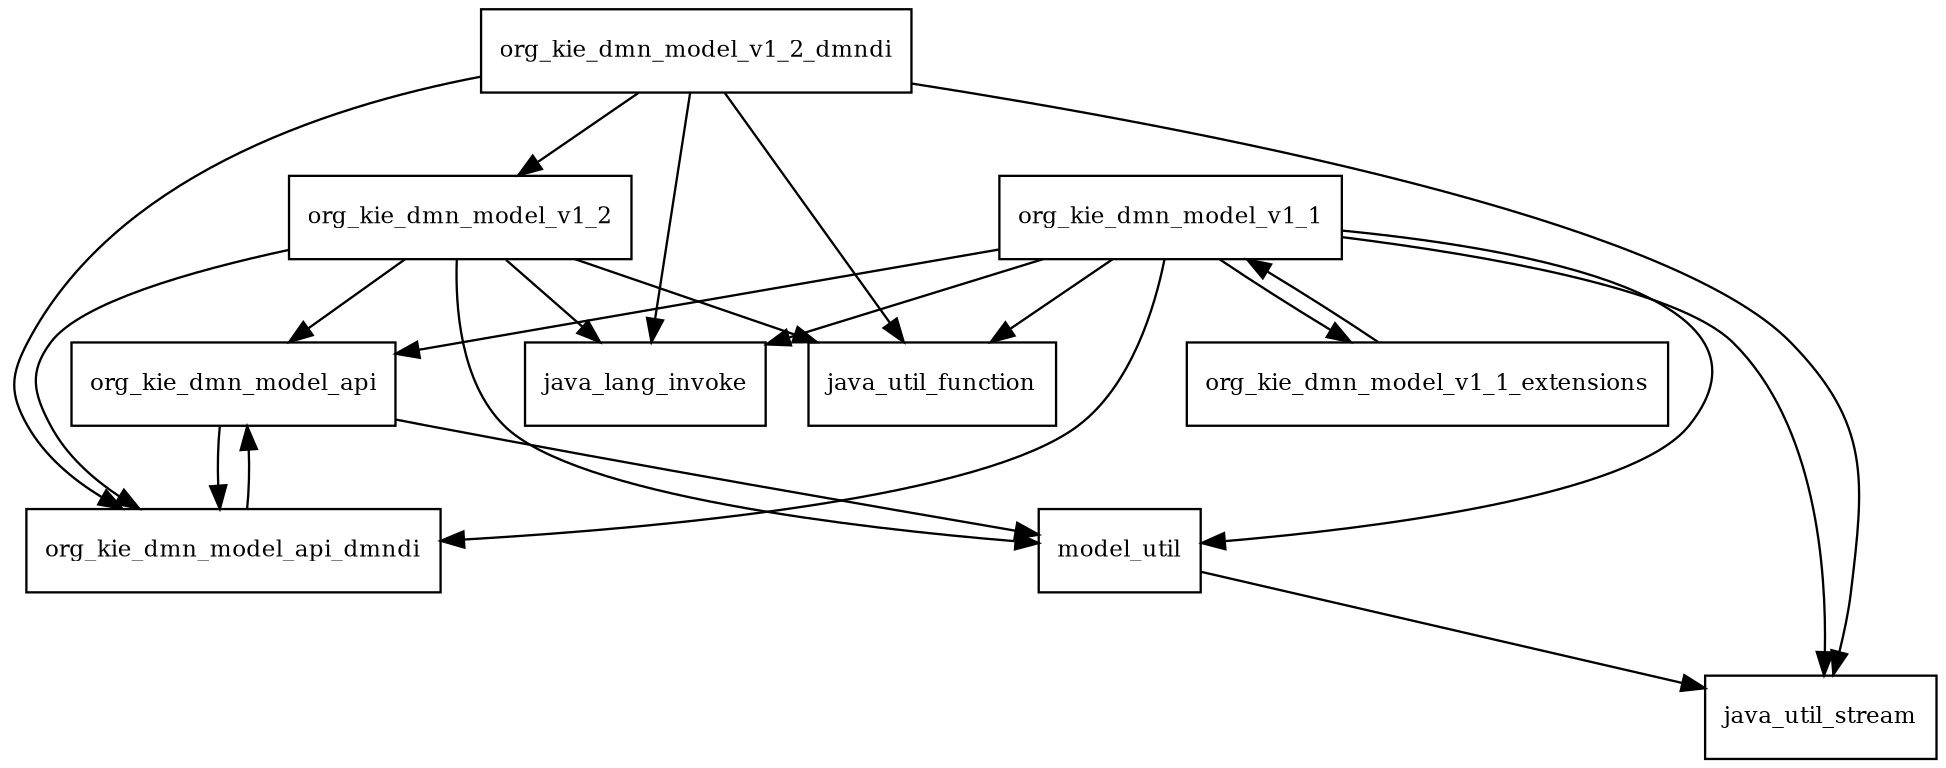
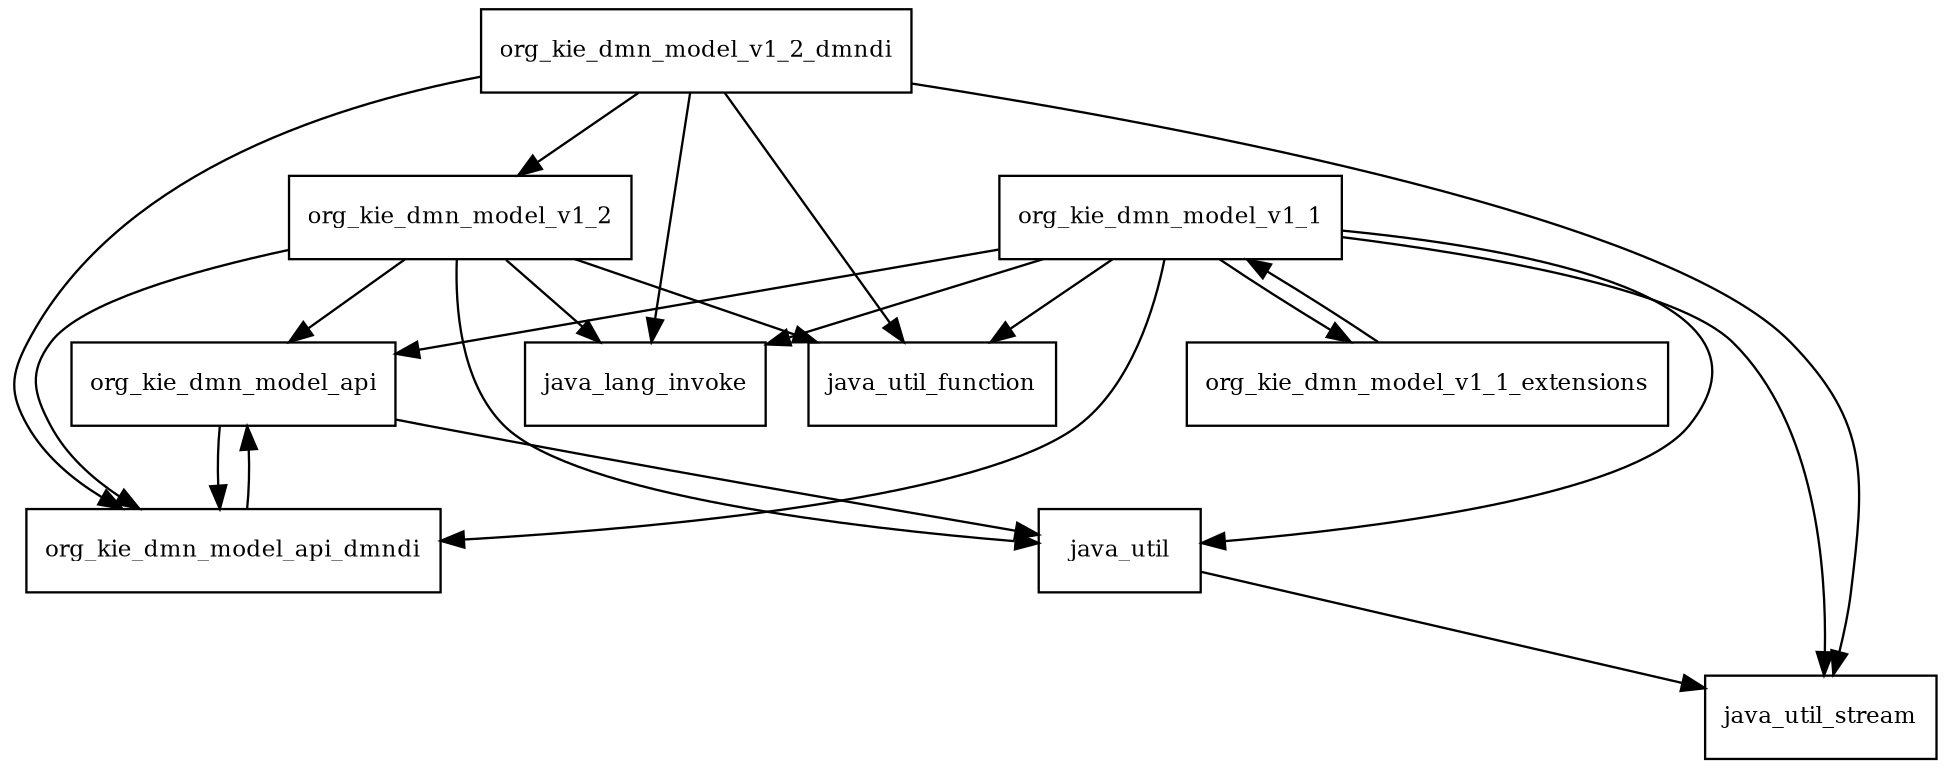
node "model_util": label "model_util" -> "java_util"
